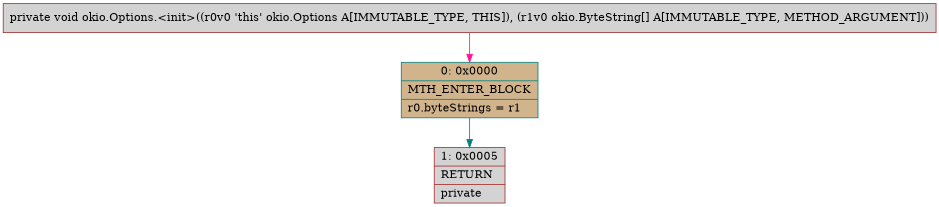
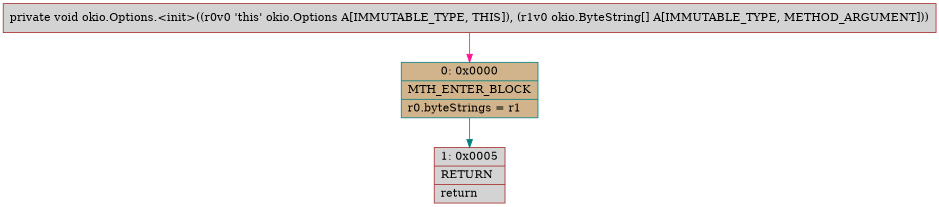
node "1: 0x0005": text "private" -> "return"
